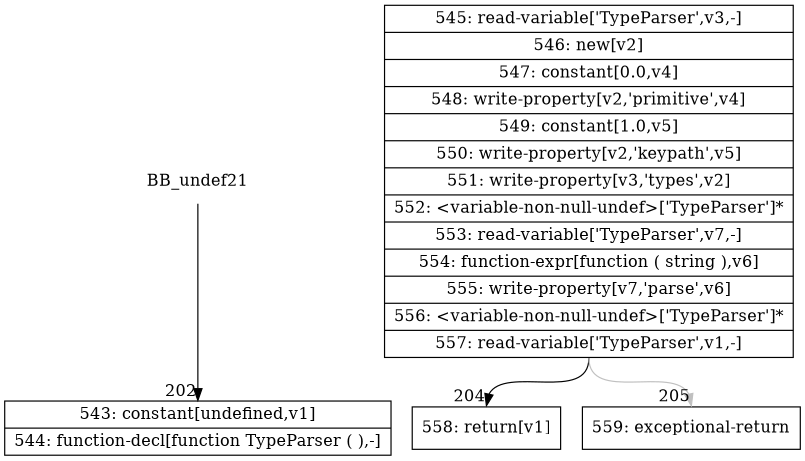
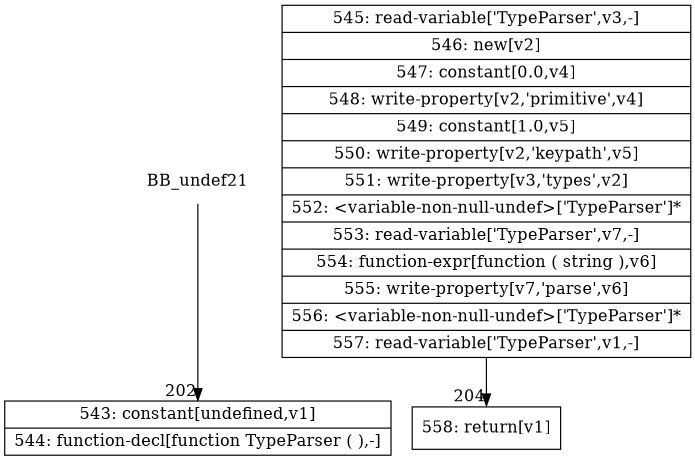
node "559: exceptional-return": removed
